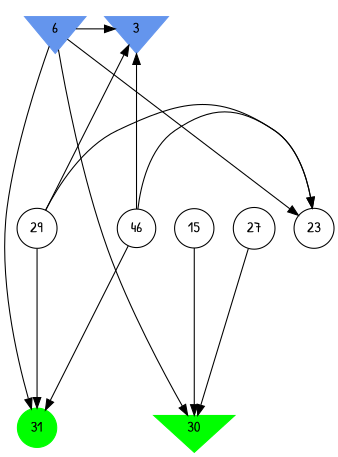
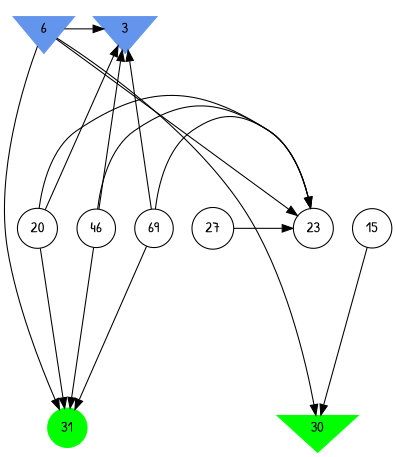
node "29": label "29" -> "69"
node "20": added
edge "27" -> "30": now "27" -> "23"
